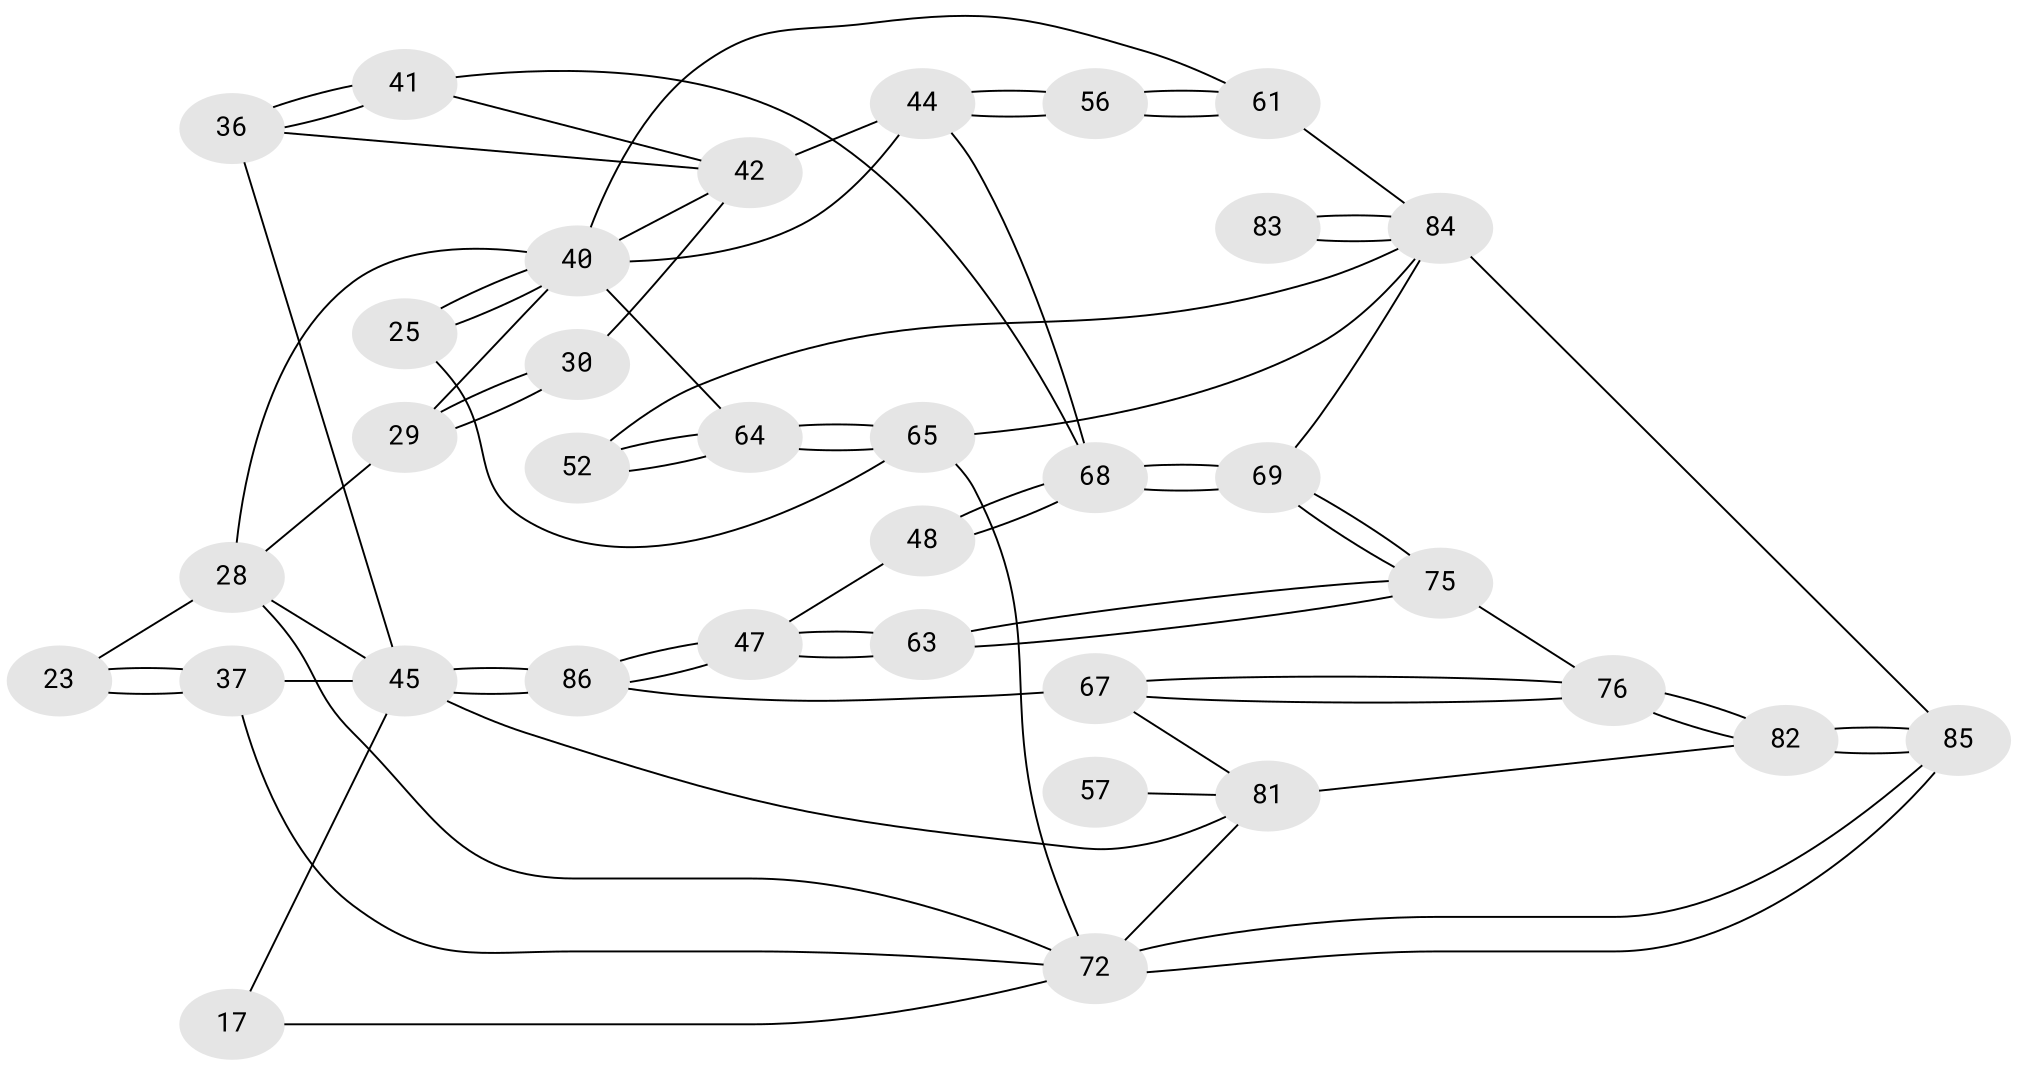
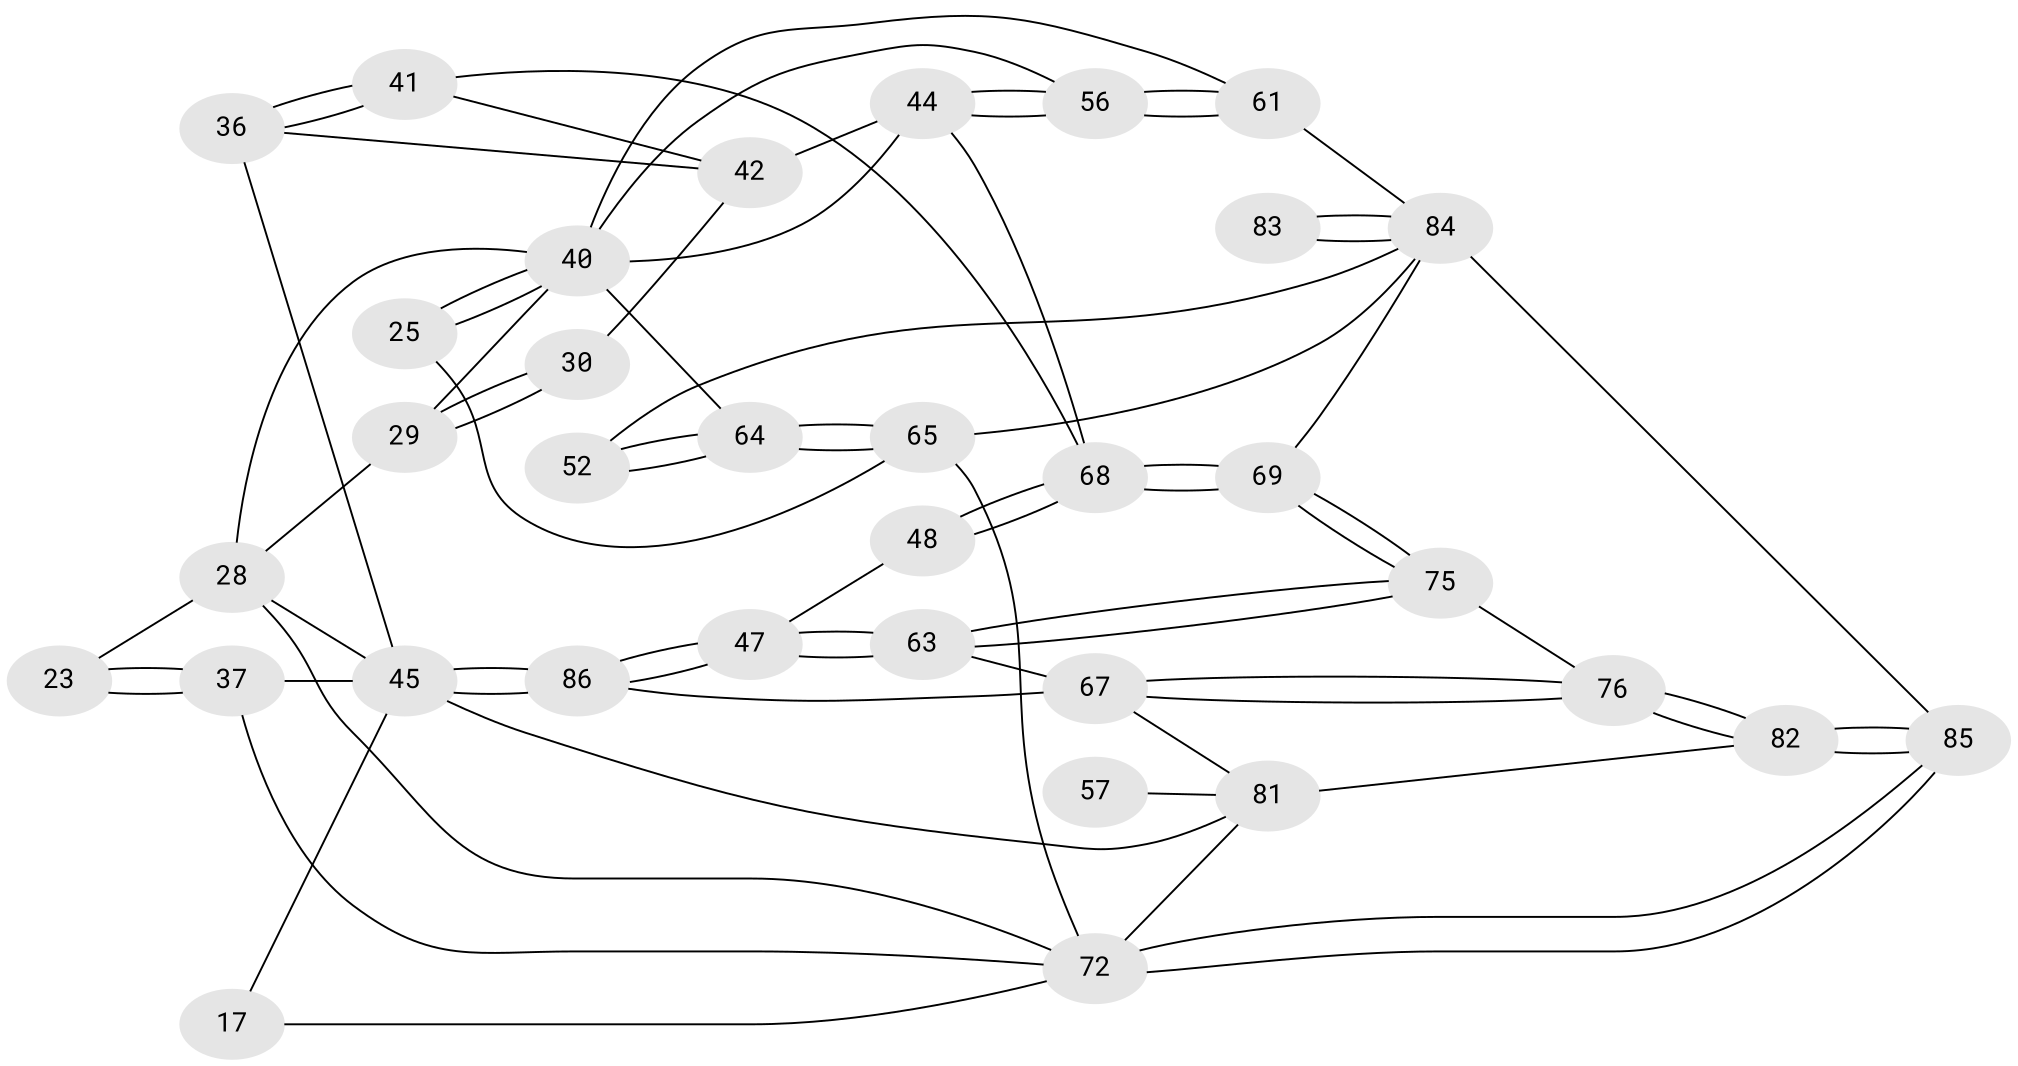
edge "42" -- "40": now "56" -- "40"
edge "63" -- "67": added
